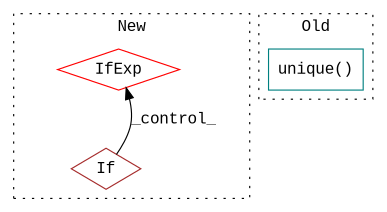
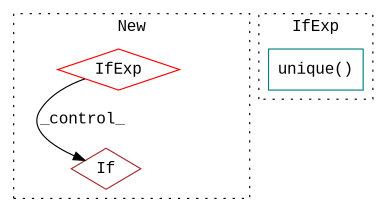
cluster "Old": label "Old" -> "IfExp"
edge "If" -> "IfExp": reversed
